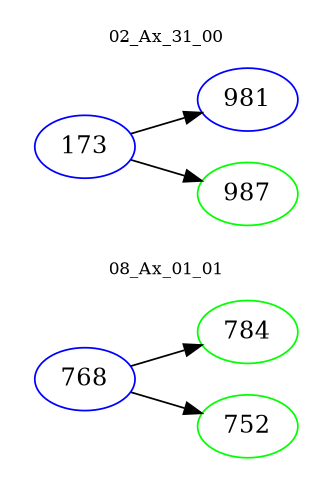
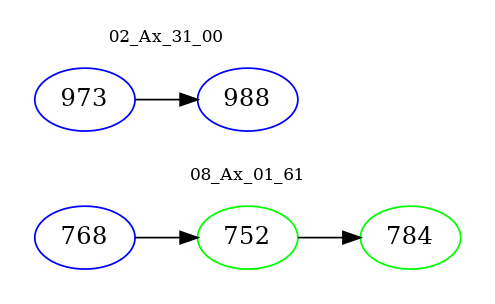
node "981": label "981" -> "988"
node "173": label "173" -> "973"
node "987": removed
cluster "08_Ax_01_01": label "08_Ax_01_01" -> "08_Ax_01_61"
edge "768" -> "784": now "752" -> "784"
